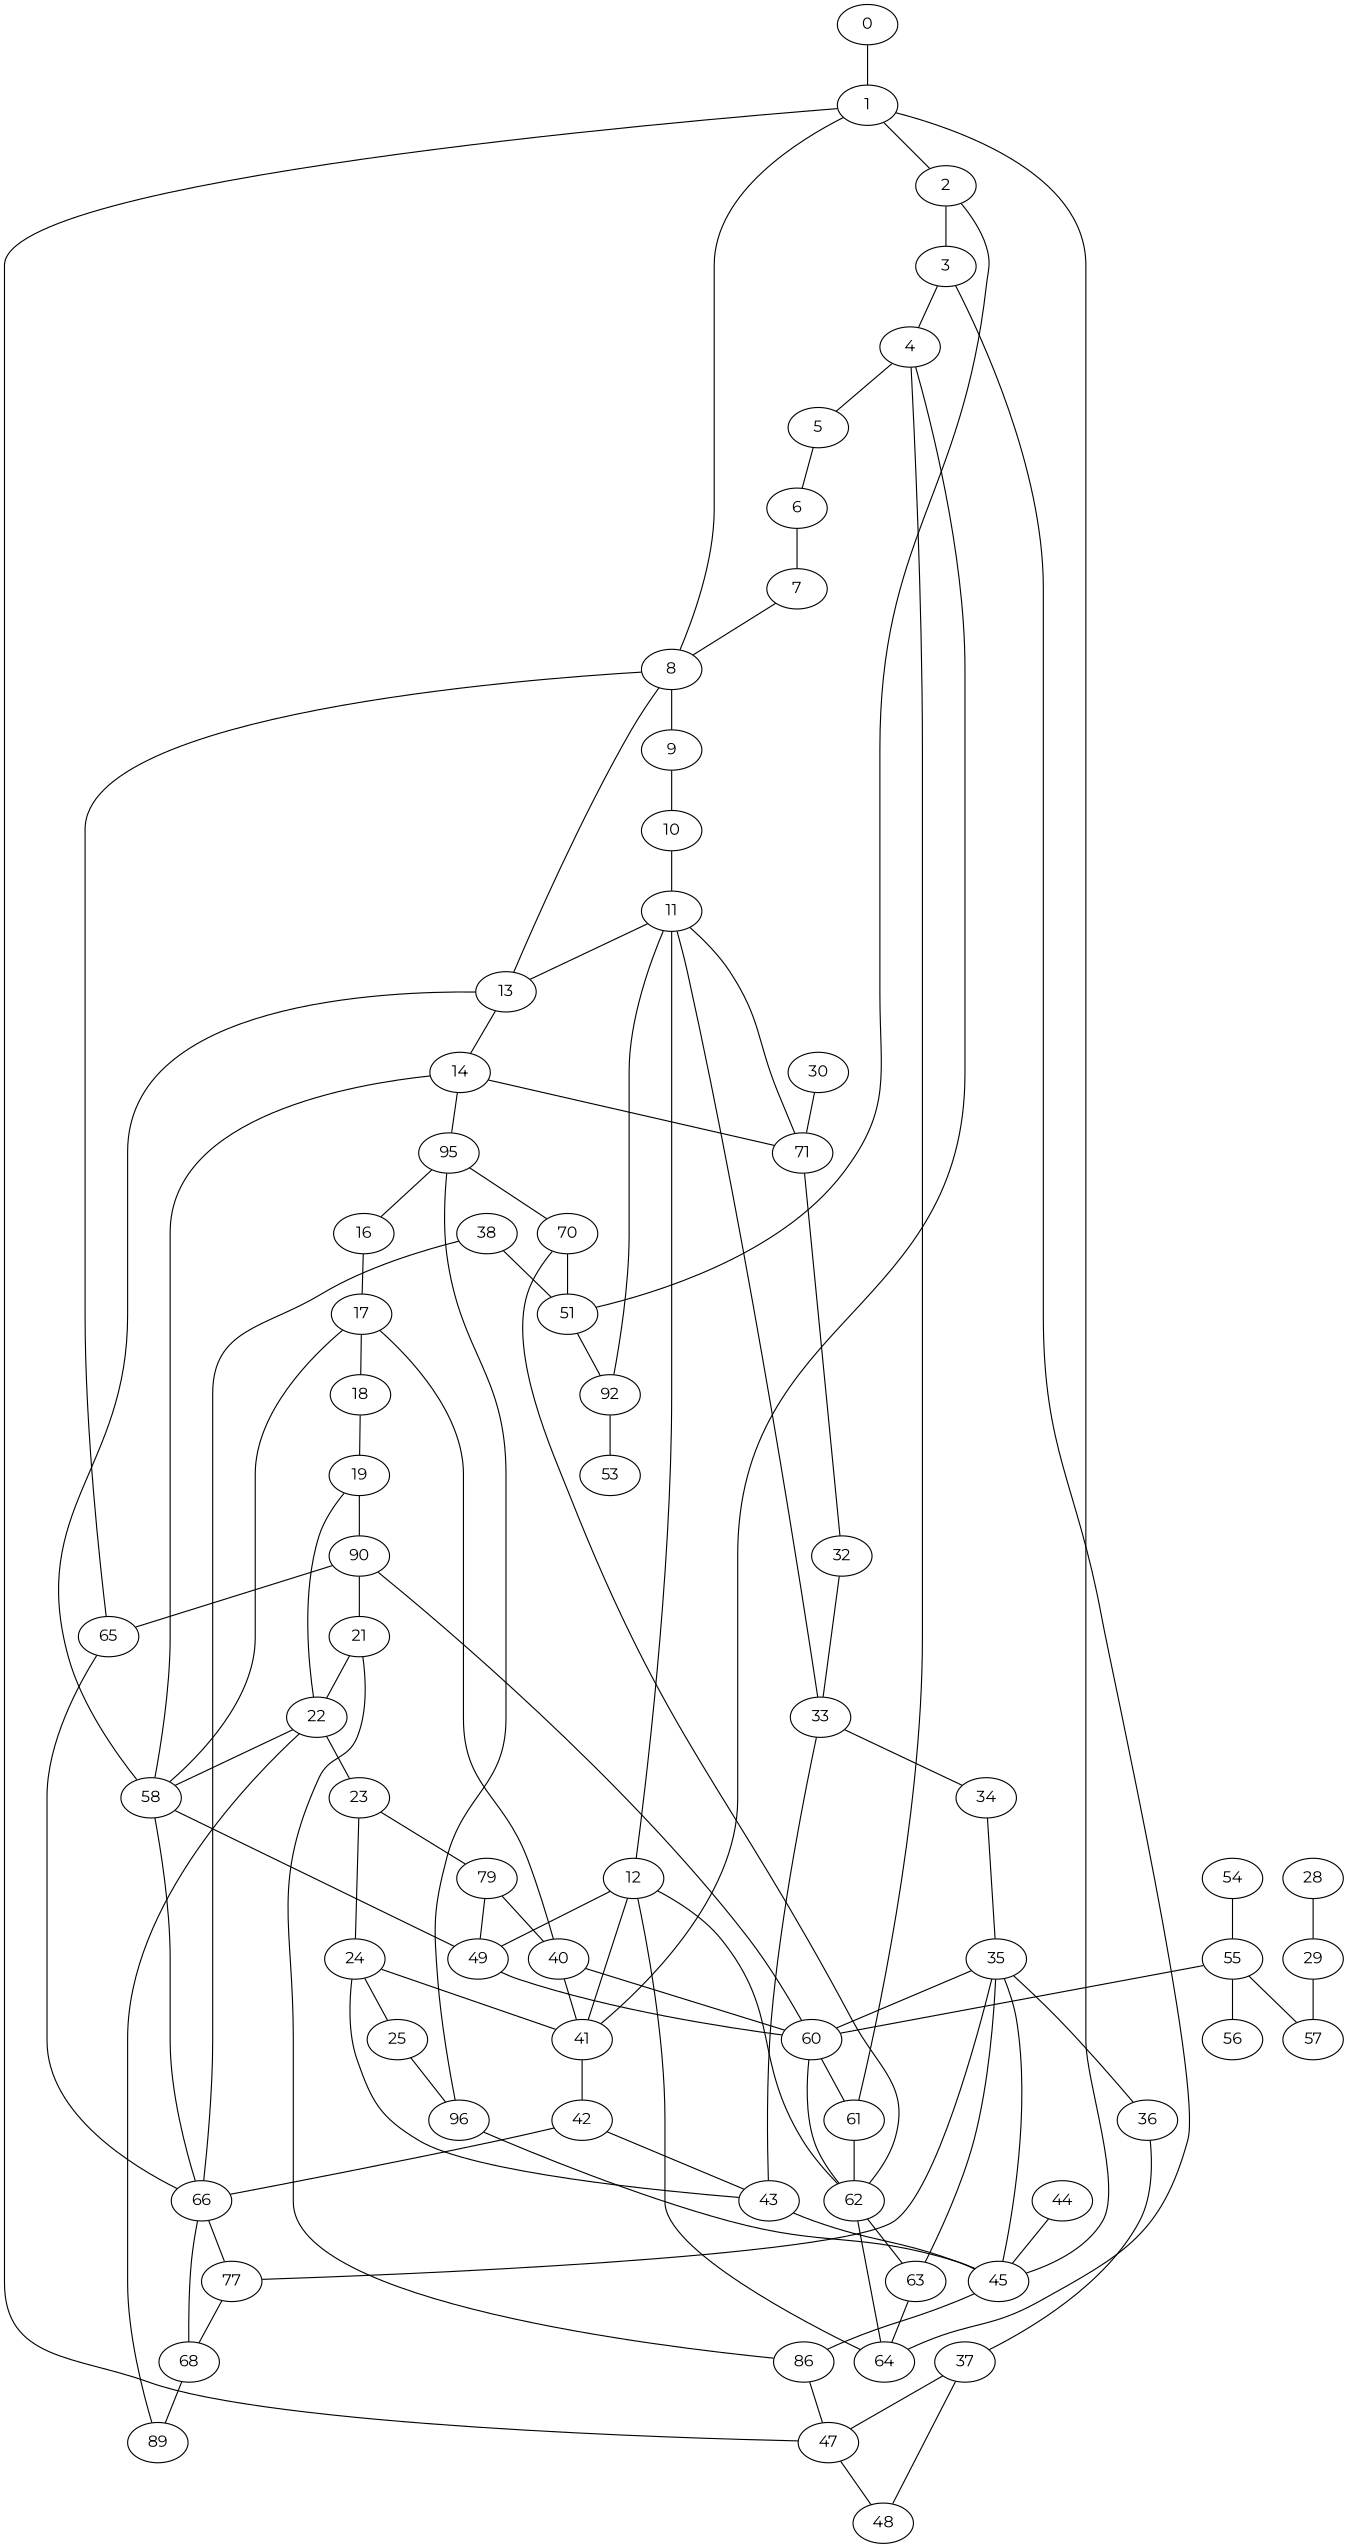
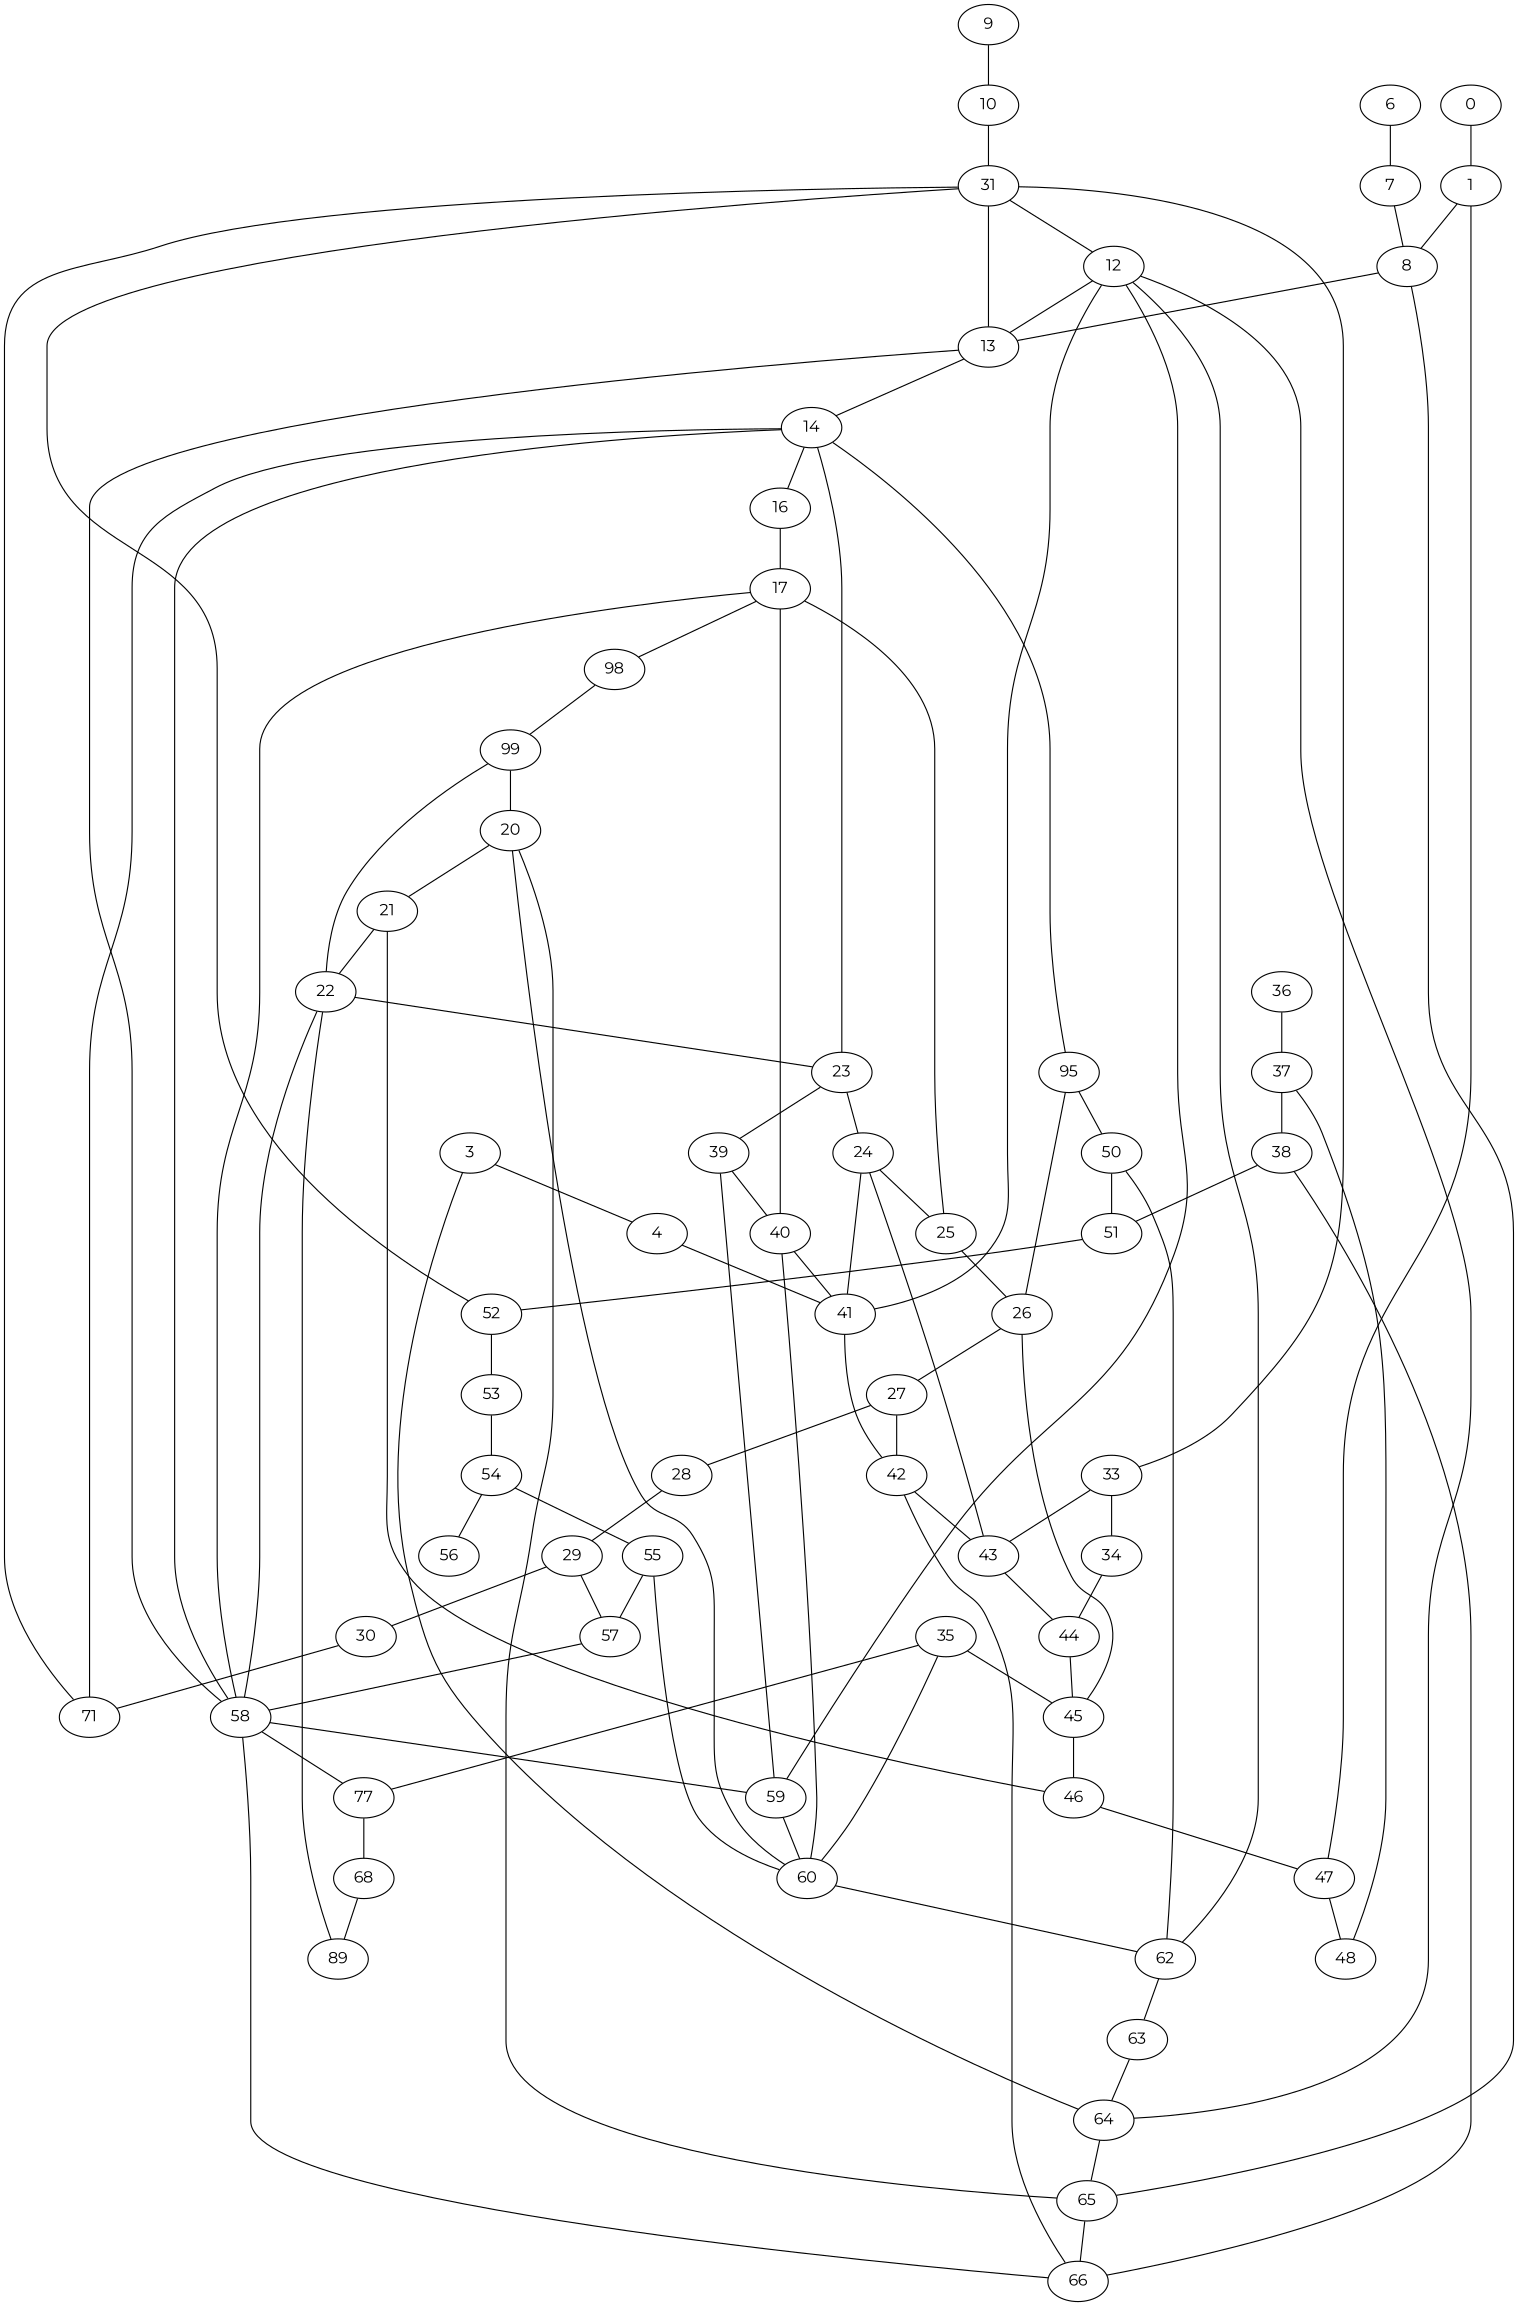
node "2": removed
edge "12" -- "13": added
node "5": removed
edge "8" -- "9": removed
edge "14" -- "23": added
edge "17" -- "25": added
node "11": label "11" -> "31"
edge "1" -- "45": removed
edge "95" -- "16": now "14" -- "16"
node "70": label "70" -> "50"
node "18": label "18" -> "98"
node "92": label "92" -> "52"
node "27": added
edge "53" -- "54": added
node "19": label "19" -> "99"
node "90": label "90" -> "20"
node "32": removed
edge "29" -- "30": added
edge "57" -- "58": added
node "79": label "79" -> "39"
edge "34" -- "35": now "34" -- "44"
node "49": label "49" -> "59"
edge "55" -- "56": now "54" -- "56"
edge "35" -- "36": removed
node "96": label "96" -> "26"
node "61": removed
edge "35" -- "63": removed
edge "43" -- "45": now "43" -- "44"
edge "66" -- "77": now "58" -- "77"
edge "66" -- "68": removed
edge "62" -- "64": now "65" -- "64"
node "86": label "86" -> "46"
edge "37" -- "47": now "37" -- "38"
